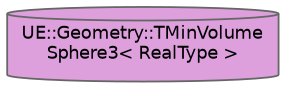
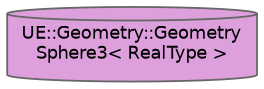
node "UE::Geometry::TMinVolume Sphere3< RealType >": label "UE::Geometry::TMinVolume Sphere3< RealType >" -> "UE::Geometry::Geometry Sphere3< RealType >"
